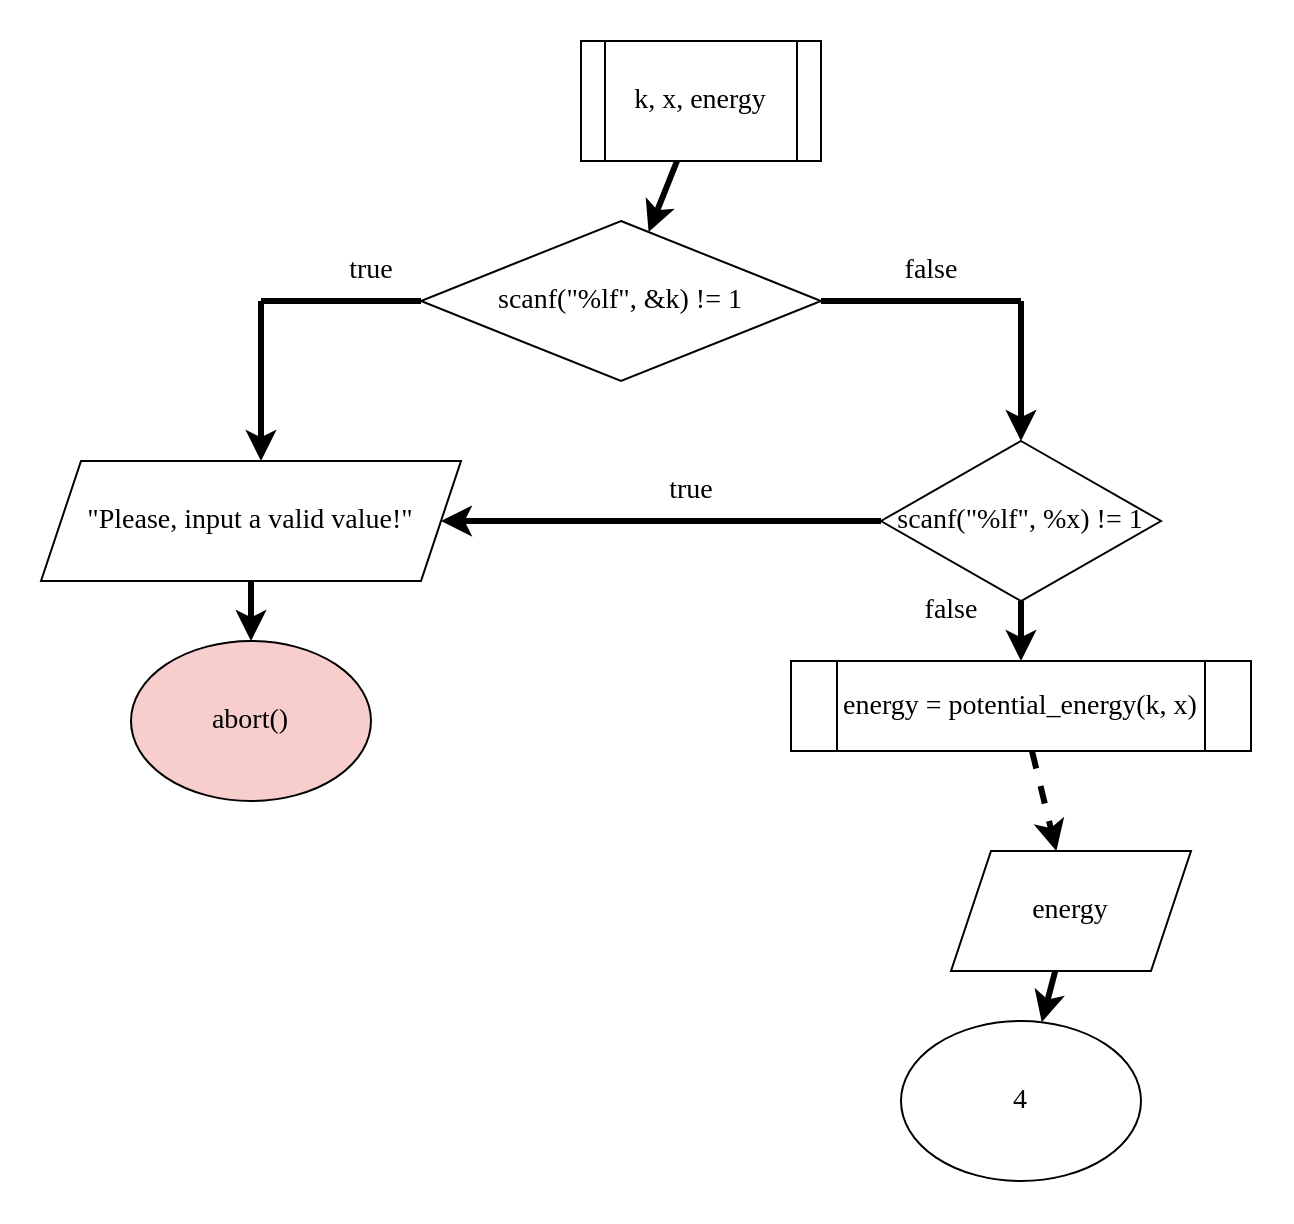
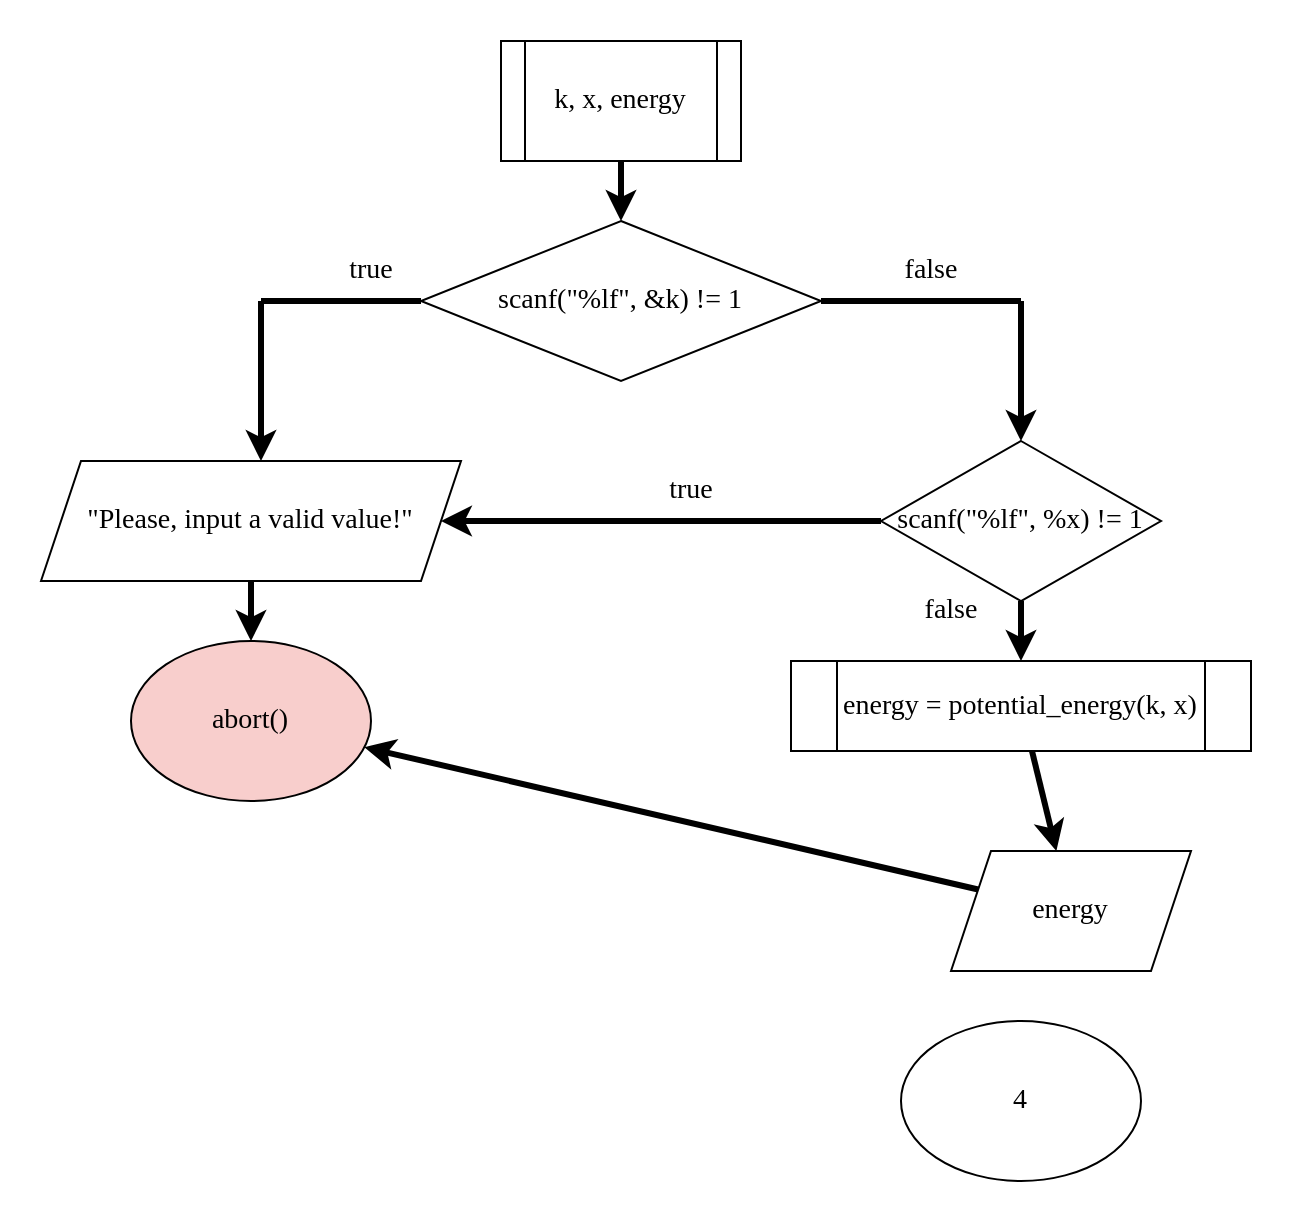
node "k, x, energy": moved (701, 101) -> (621, 101)
edge "energy = potential_energy(k, x)" -> "energy": style dashed -> solid
edge "energy" -> "4": now "energy" -> "abort()"
